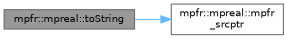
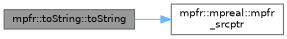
node "mpfr::mpreal::toString": label "mpfr::mpreal::toString" -> "mpfr::toString::toString"
